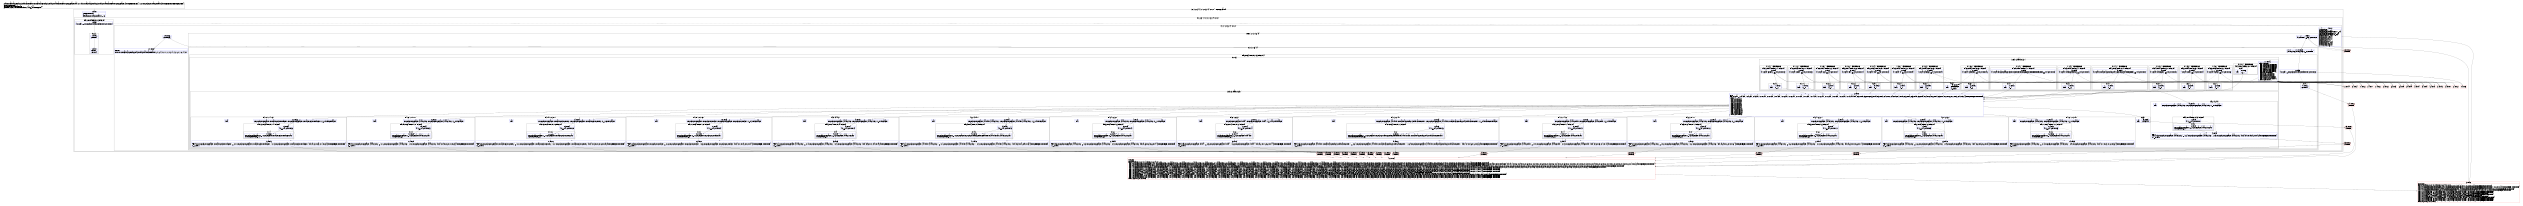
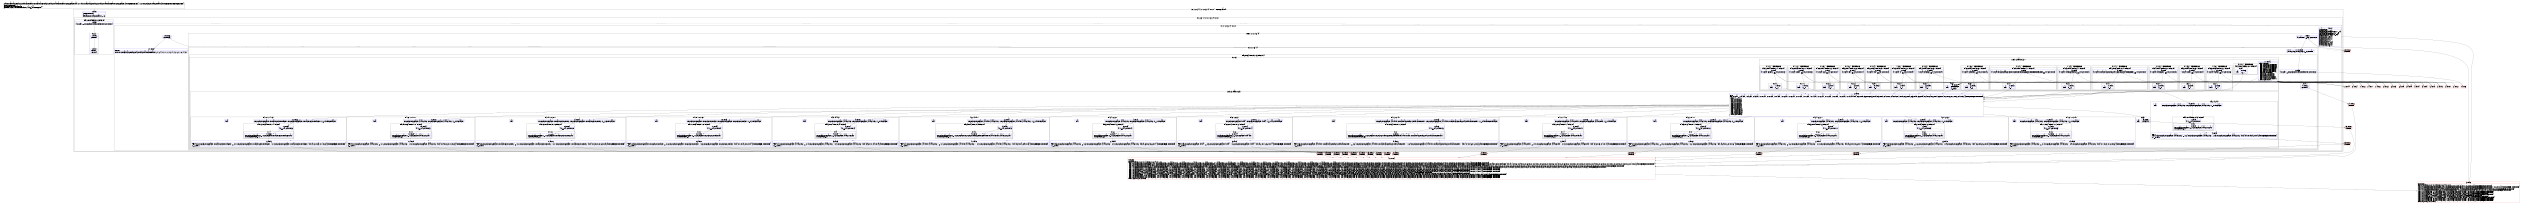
node "102: 0x01f7": text "r0.jsonObject_adapter = r2" -> "r0.hasNext_adapter = r2"
